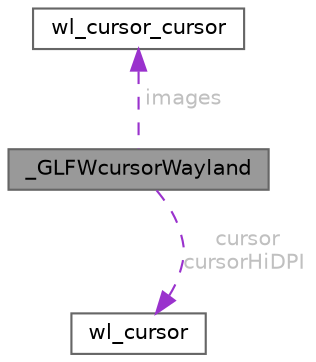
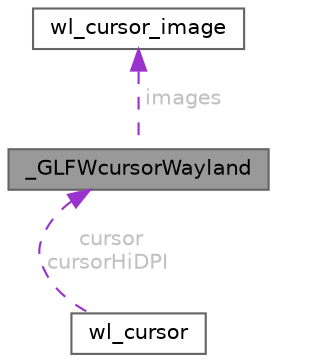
node "wl_cursor_cursor": label "wl_cursor_cursor" -> "wl_cursor_image"
edge "_GLFWcursorWayland" -> "wl_cursor": reversed
